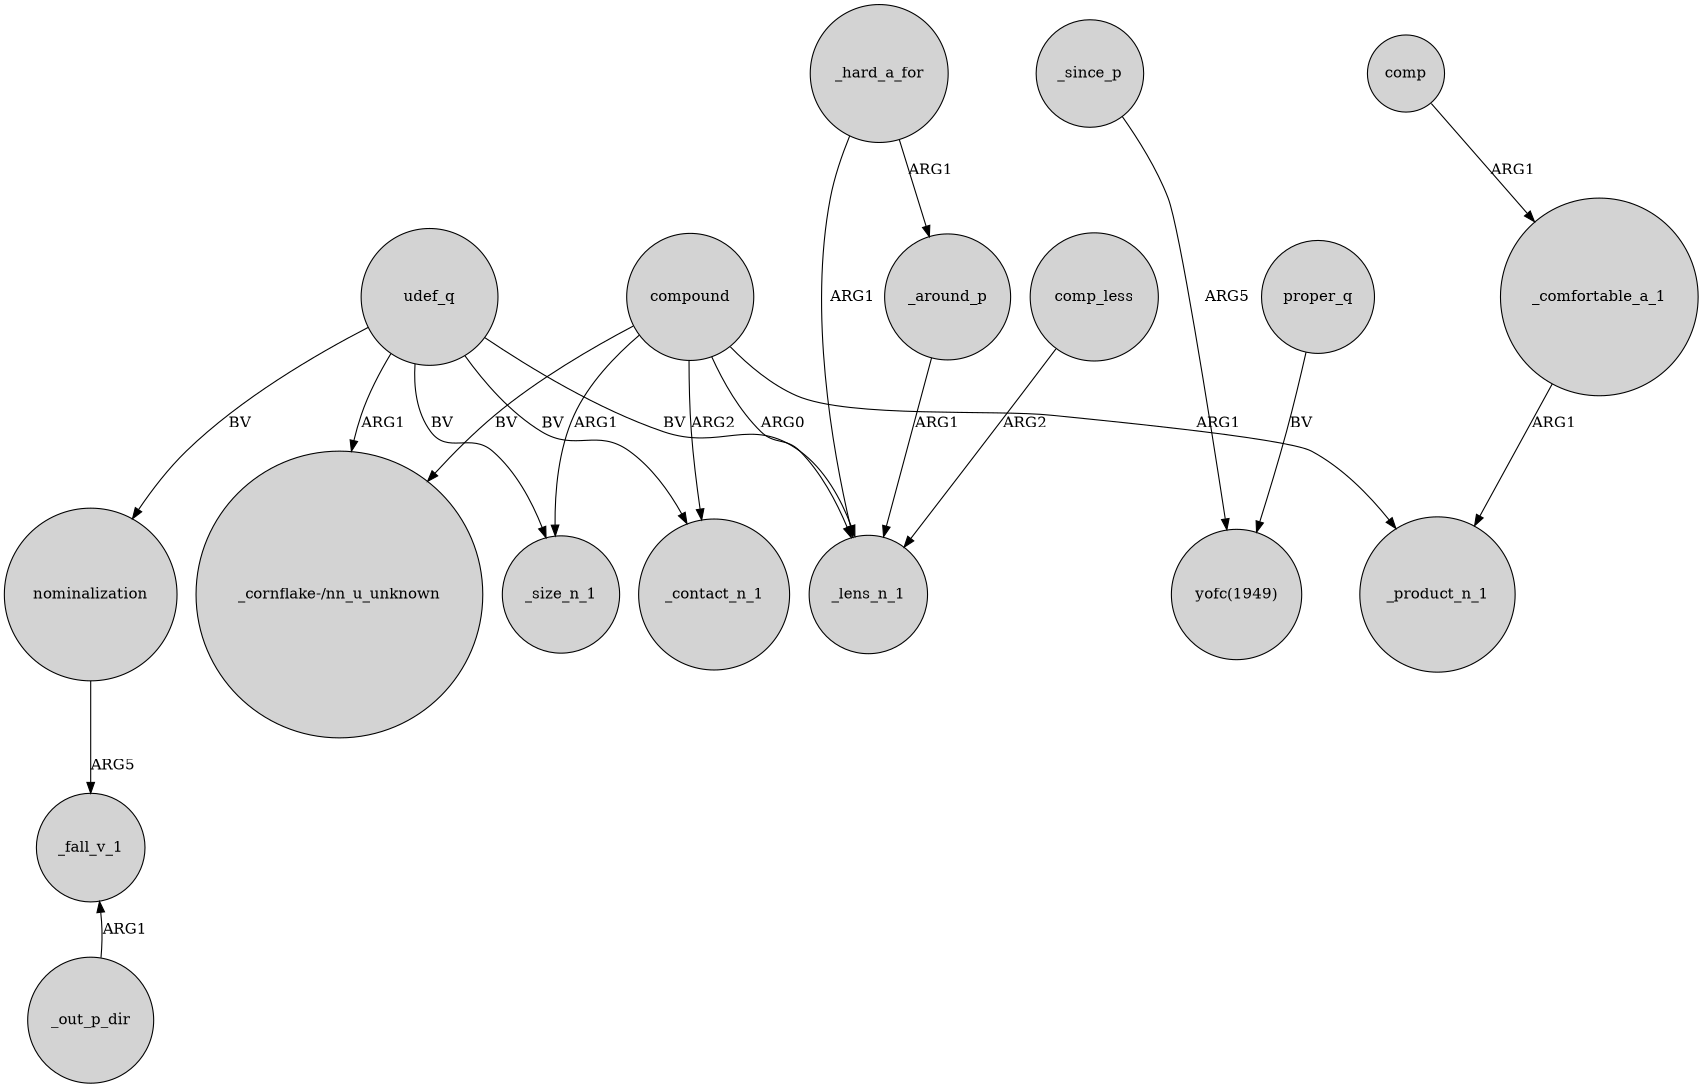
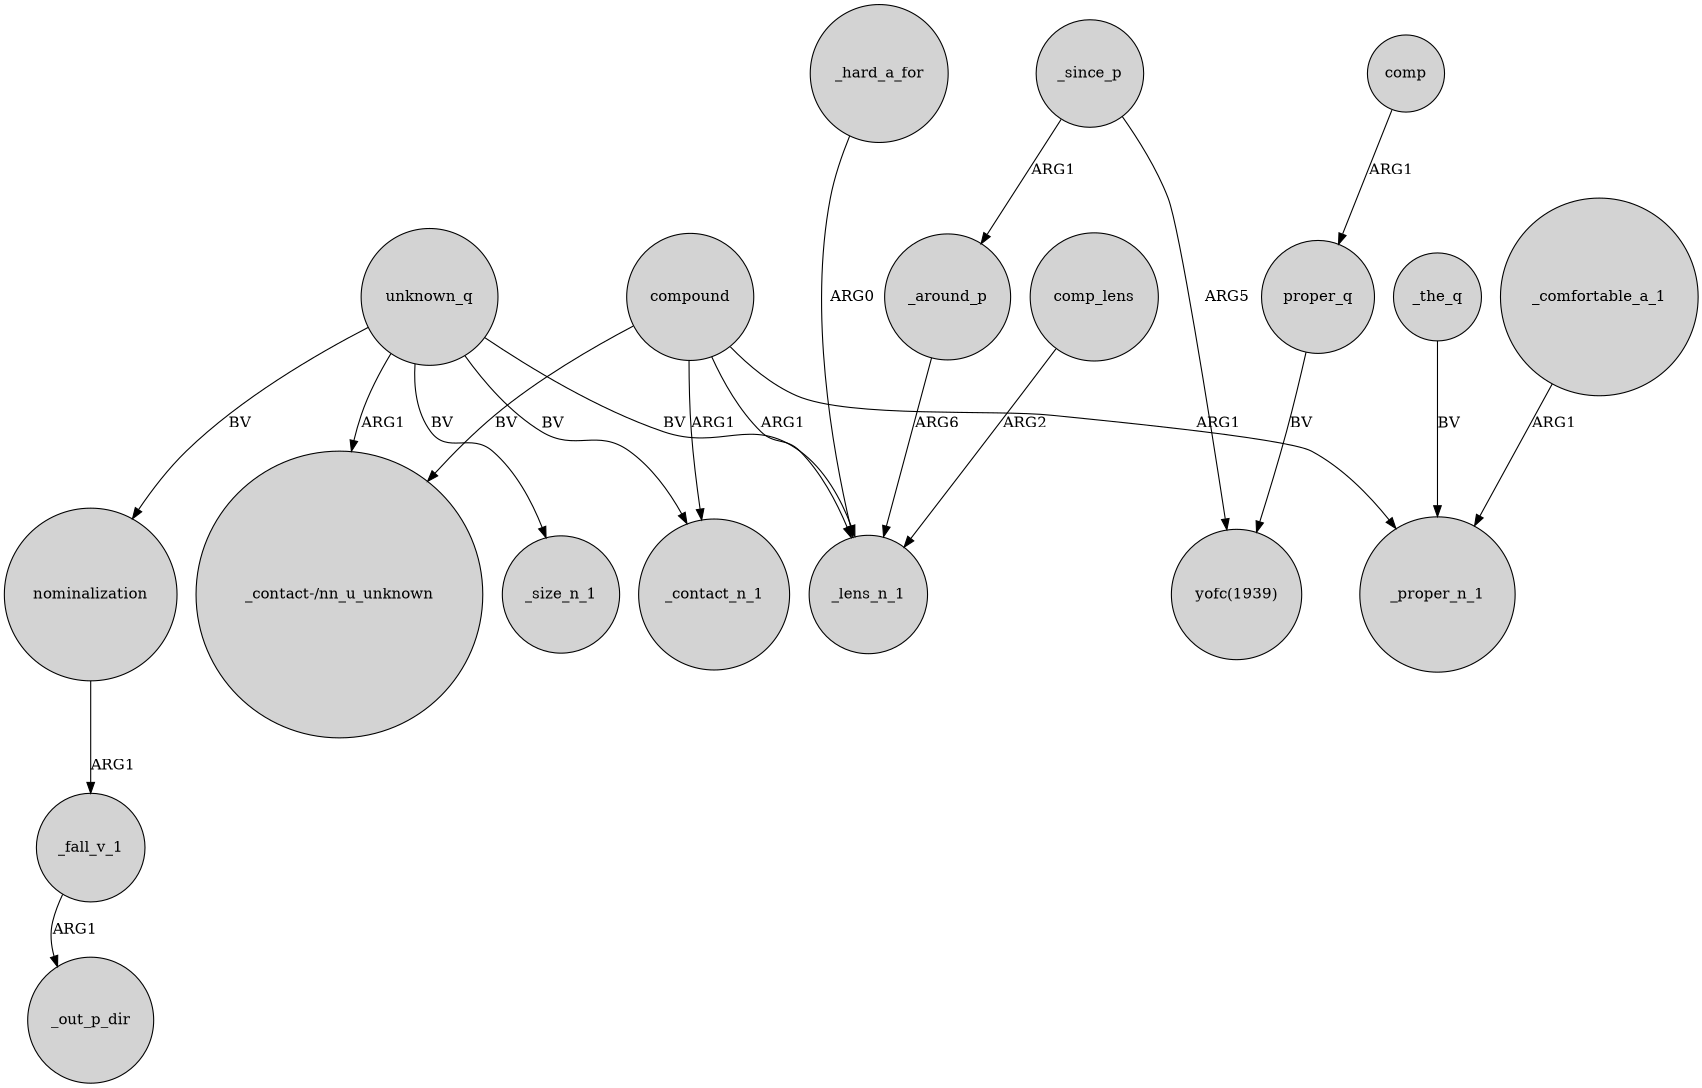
edge "comp" -> "_comfortable_a_1": now "comp" -> "proper_q"
edge "_hard_a_for" -> "_around_p": now "_since_p" -> "_around_p"
node "udef_q": label "udef_q" -> "unknown_q"
edge "_hard_a_for" -> "_lens_n_1": label "ARG1" -> "ARG0"
node "comp_less": label "comp_less" -> "comp_lens"
node "_the_q": added
edge "compound" -> "_size_n_1": removed, label "ARG1"
edge "compound" -> "_contact_n_1": label "ARG2" -> "ARG1"
edge "compound" -> "_lens_n_1": label "ARG0" -> "ARG1"
edge "_around_p" -> "_lens_n_1": label "ARG1" -> "ARG6"
node "_cornflake-/nn_u_unknown": label "_cornflake-/nn_u_unknown" -> "_contact-/nn_u_unknown"
node "yofc(1949)": label "yofc(1949)" -> "yofc(1939)"
node "_product_n_1": label "_product_n_1" -> "_proper_n_1"
edge "nominalization" -> "_fall_v_1": label "ARG5" -> "ARG1"
edge "_out_p_dir" -> "_fall_v_1": reversed
